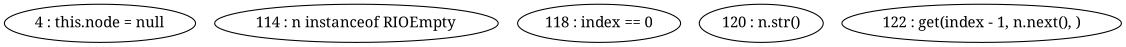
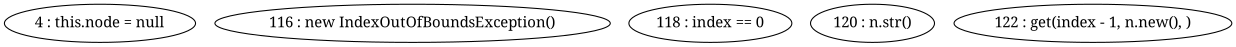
node "114 : n instanceof RIOEmpty": removed
node "116 : new IndexOutOfBoundsException()": added
node "122 : get(index - 1, n.next(), )": label "122 : get(index - 1, n.next(), )" -> "122 : get(index - 1, n.new(), )"
